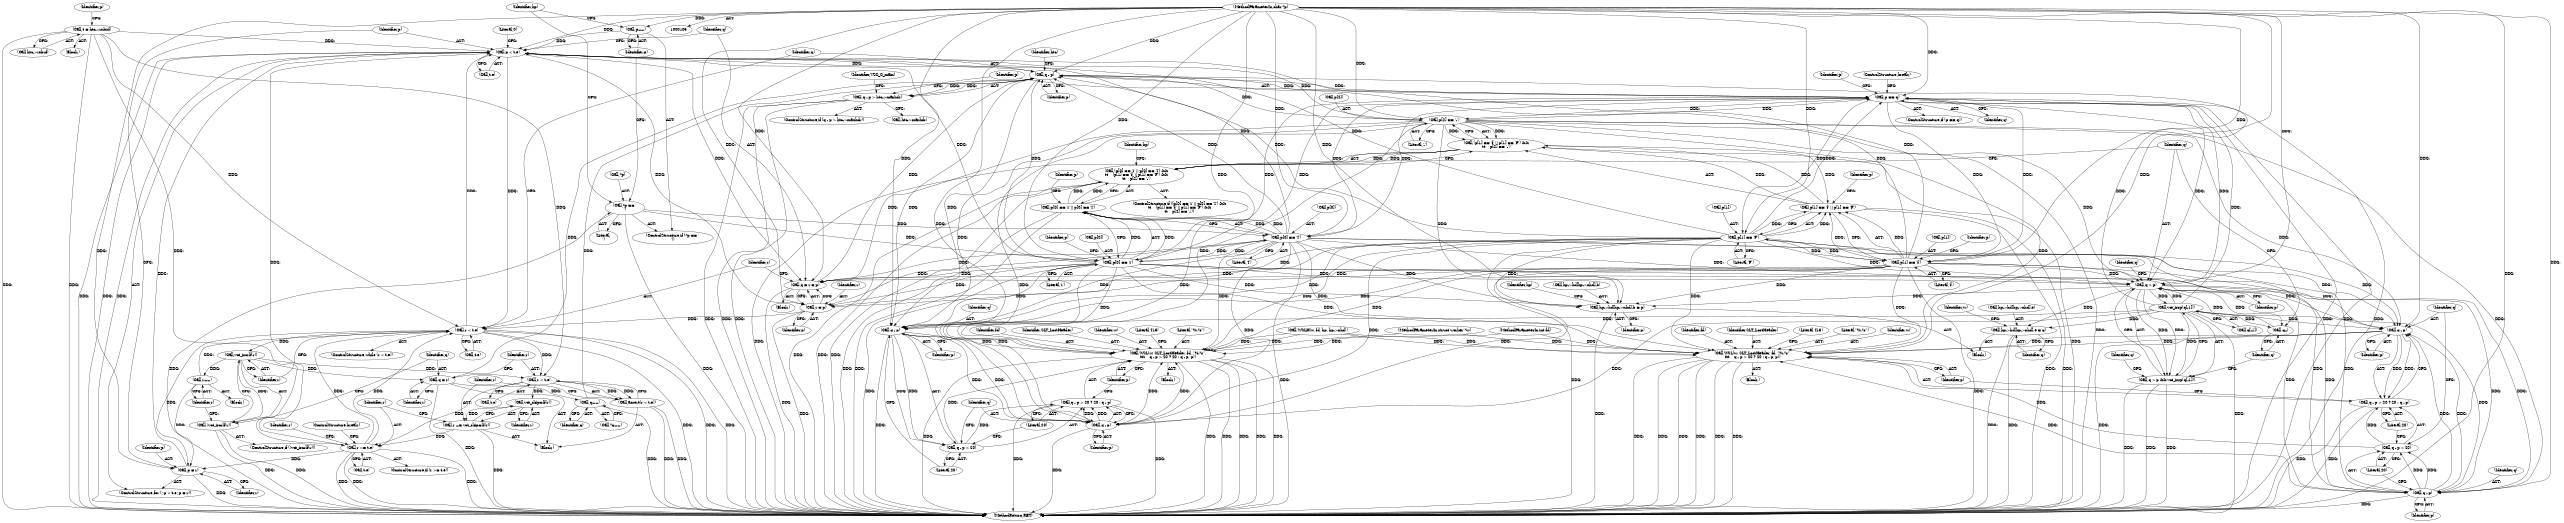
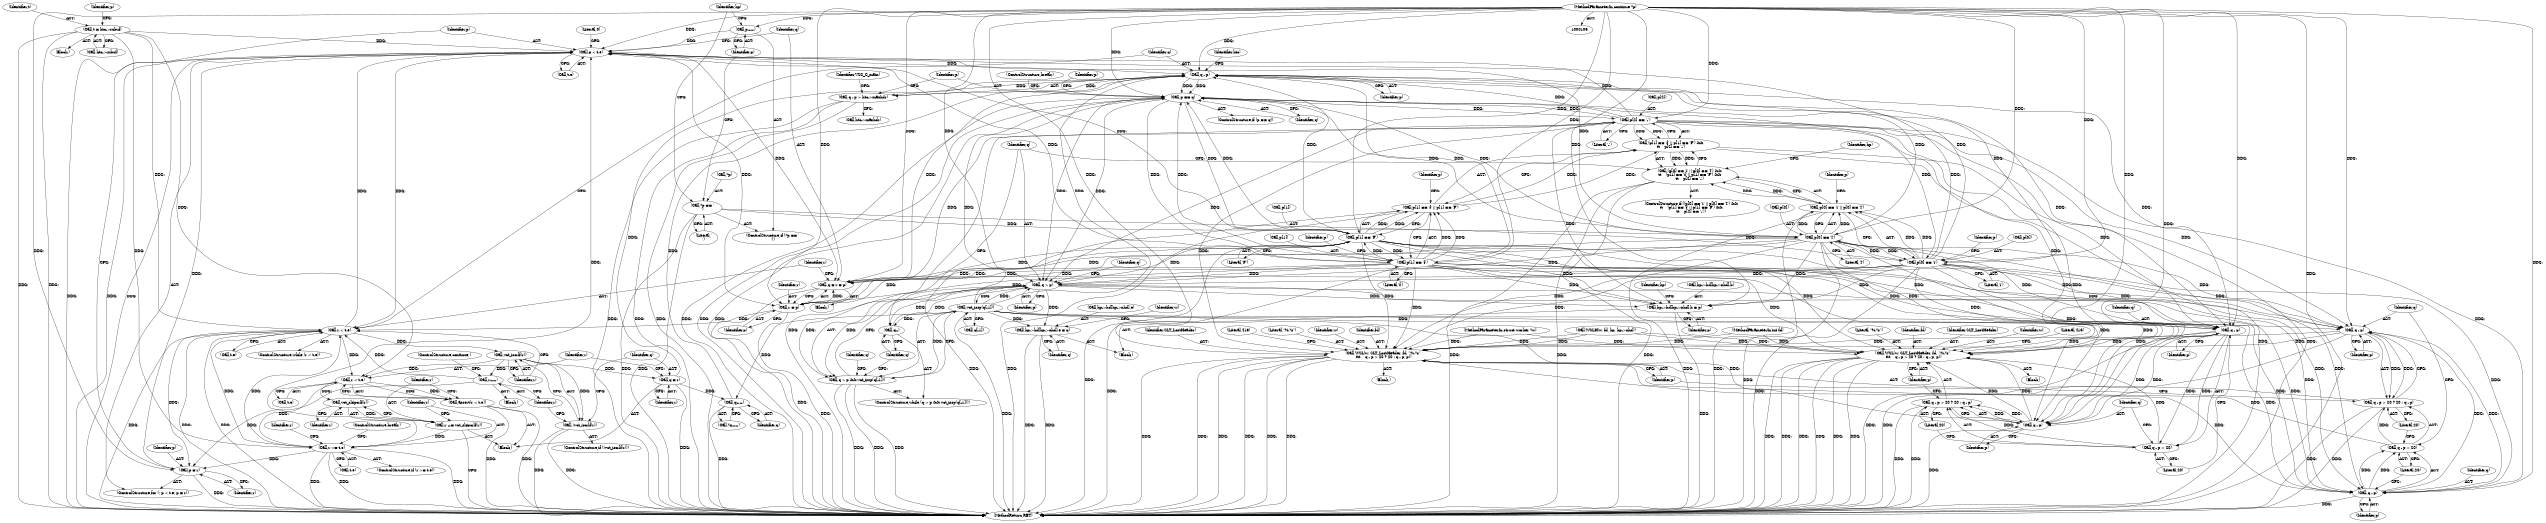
node "(Identifier,t)": added
node "(MethodParameterIn,char *p)": label "(MethodParameterIn,char *p)" -> "(MethodParameterIn,continue *p)"
node "(ControlStructure,if (q - p > htc->maxhdr))": removed
edge "(Call,(p[1] == 'f' || p[1] == 'F') && tt    p[2] == '-')" -> "(Call,p[1] == 'f' || p[1] == 'F')": label "DDG: " -> "CFG: "
edge "(Call,vct_issp(q[-1]))" -> "(Call,q++)": added, label "DDG:"
node "(ControlStructure,continue;)": added
node "(ControlStructure,while (q > p && vct_issp(q[-1])))": added
edge "(Call,r += vct_skipcrlf(r))" -> "(MethodReturn,RET)": label "DDG: " -> "CFG: "
